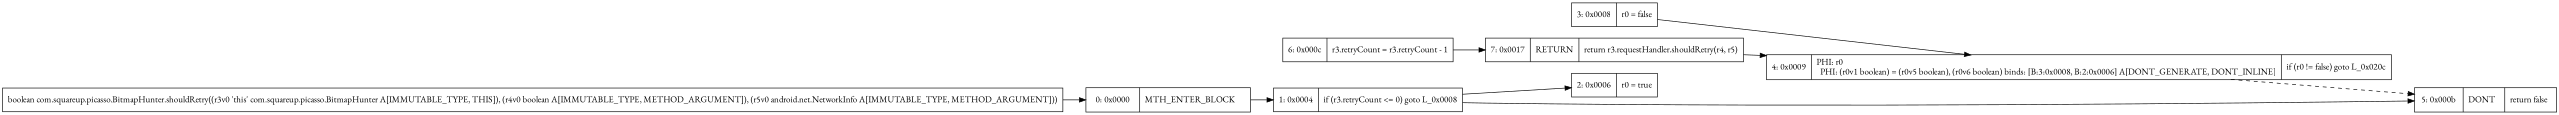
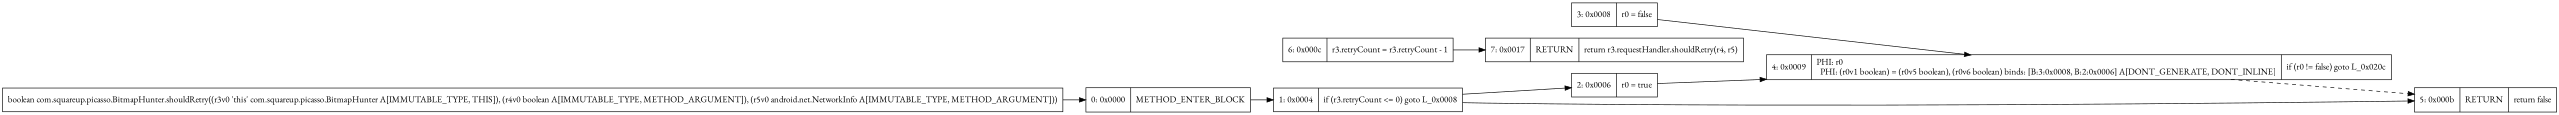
edge "7: 0x0017" -> "4: 0x0009": now "2: 0x0006" -> "4: 0x0009"
node "0: 0x0000": text "MTH_ENTER_BLOCK" -> "METHOD_ENTER_BLOCK"
node "5: 0x000b": text "DONT" -> "RETURN"
